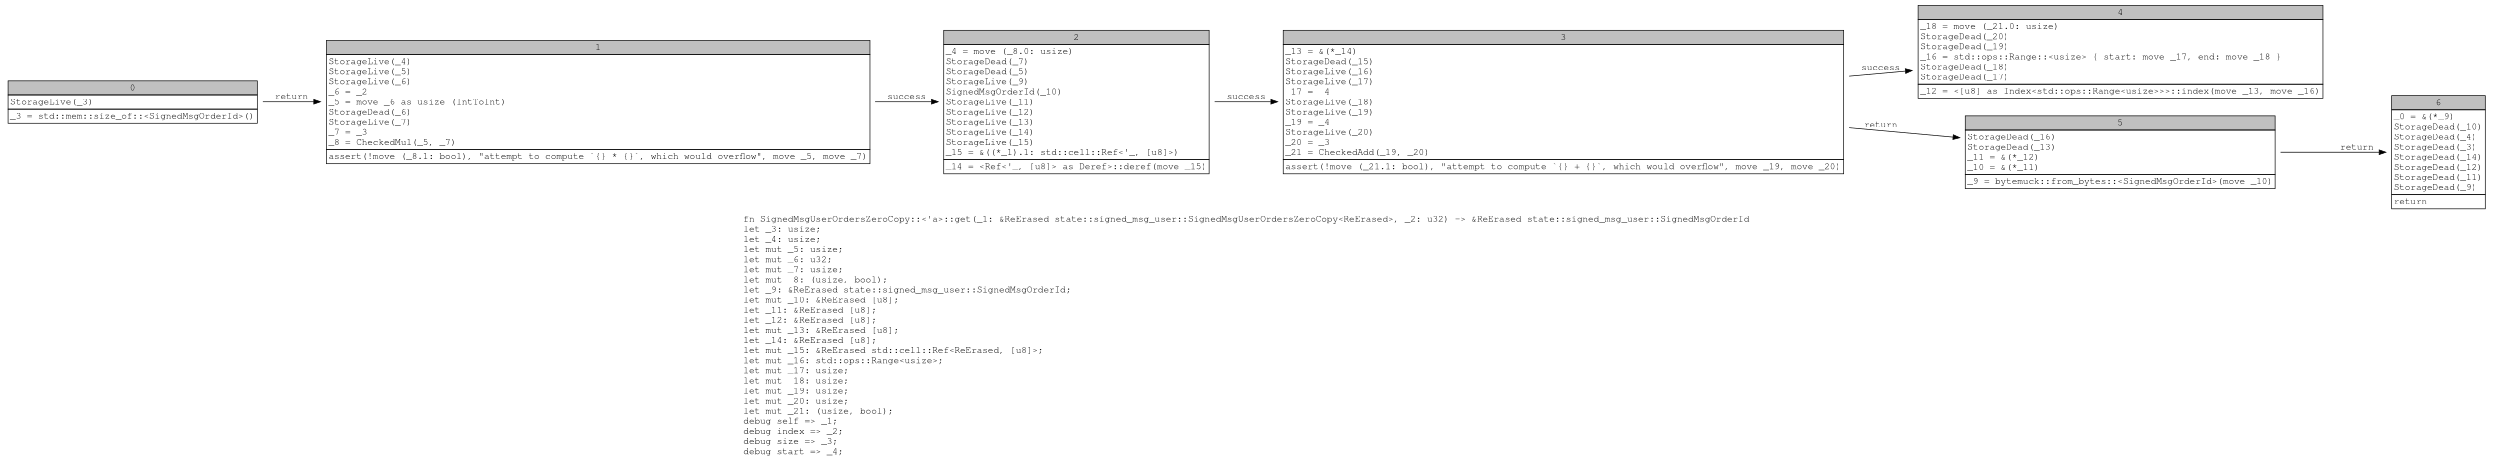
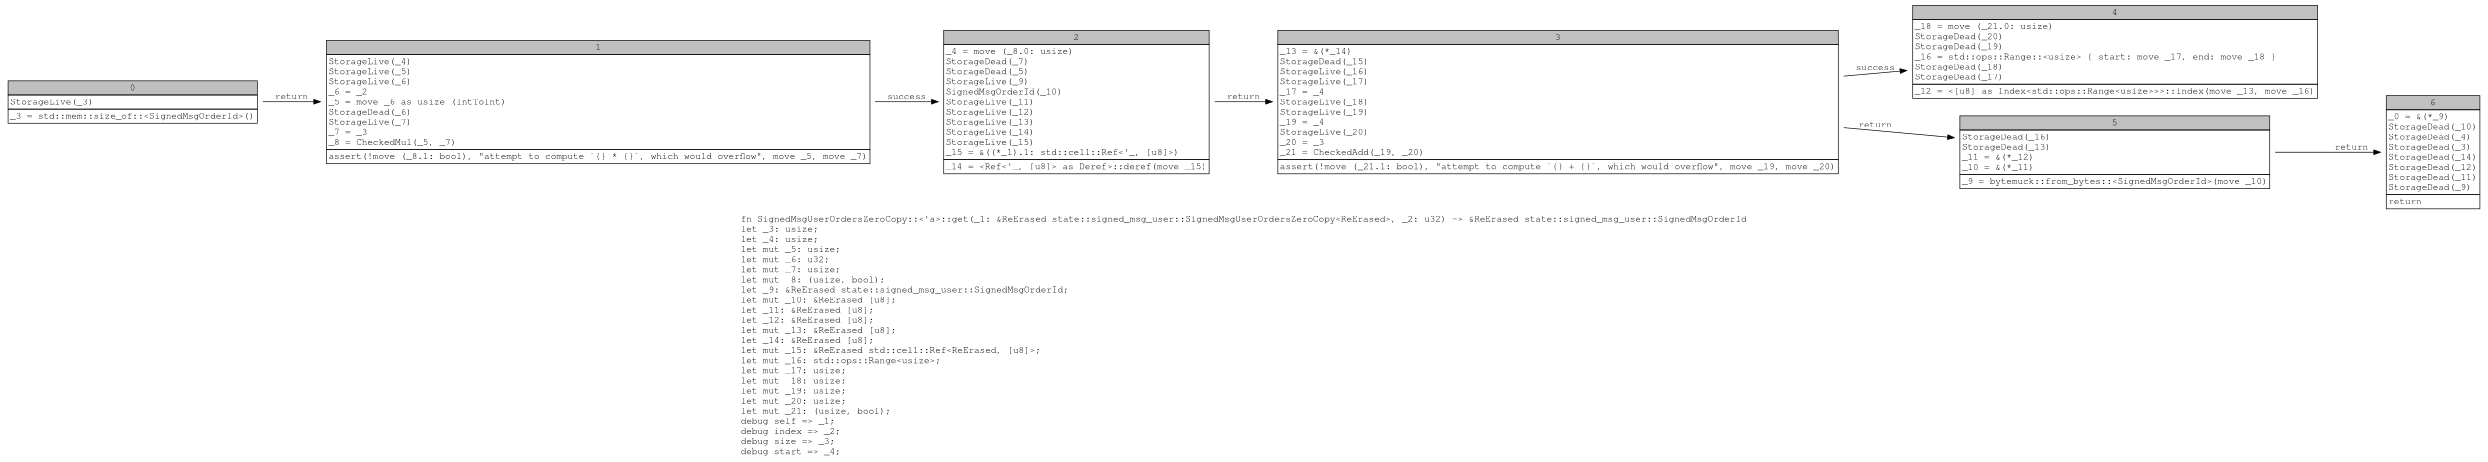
edge "2" -> "3": label "success" -> "return"
